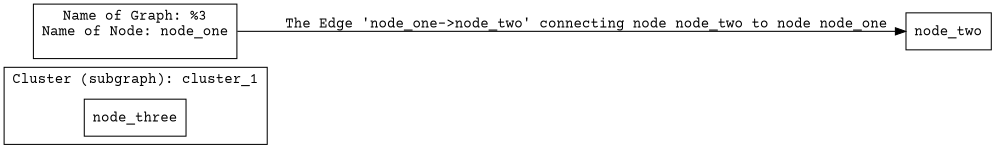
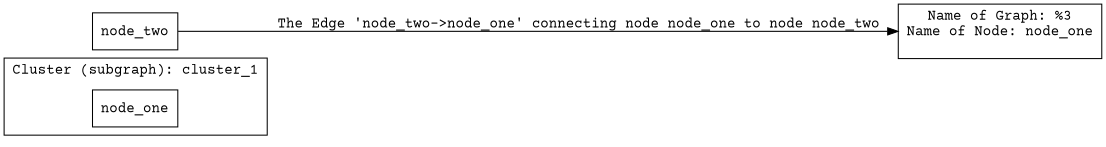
edge "Name of Graph: %3 Name of Node: node_one" -> "node_two": reversed
node "node_three": label "node_three" -> "node_one"
